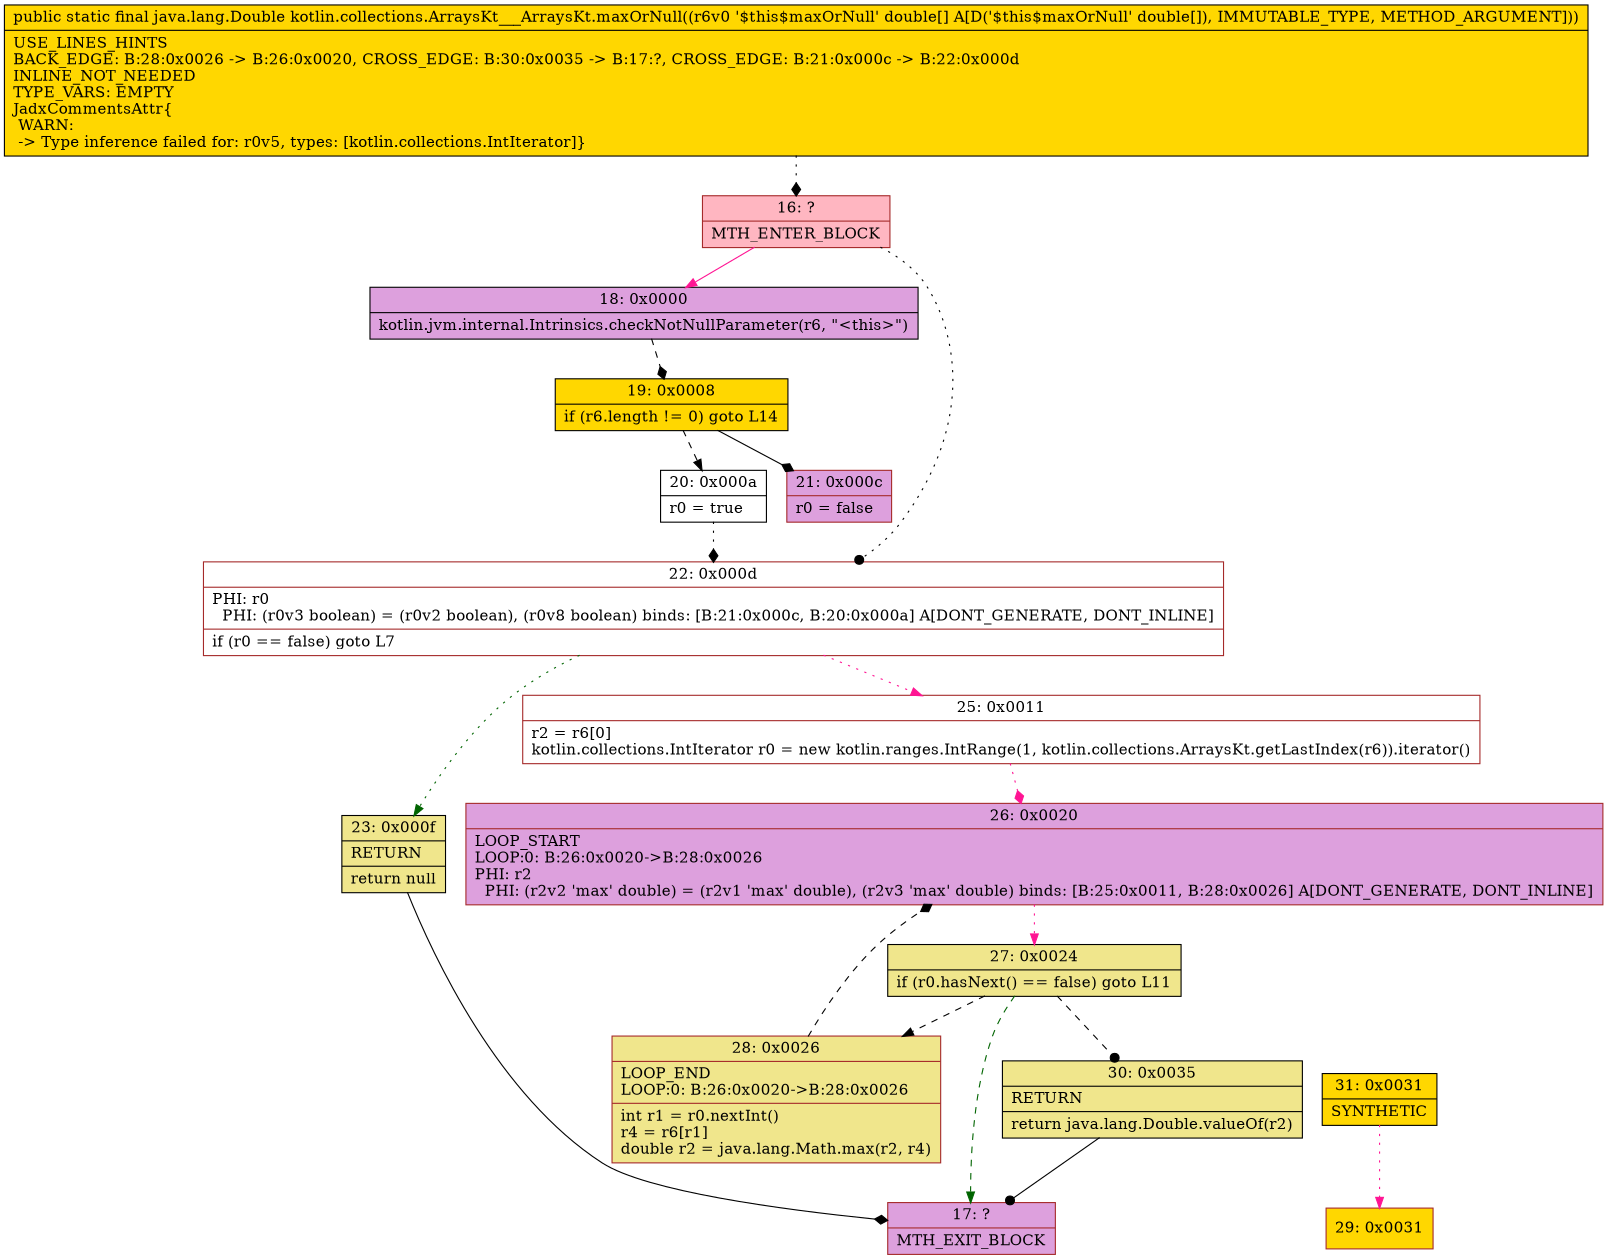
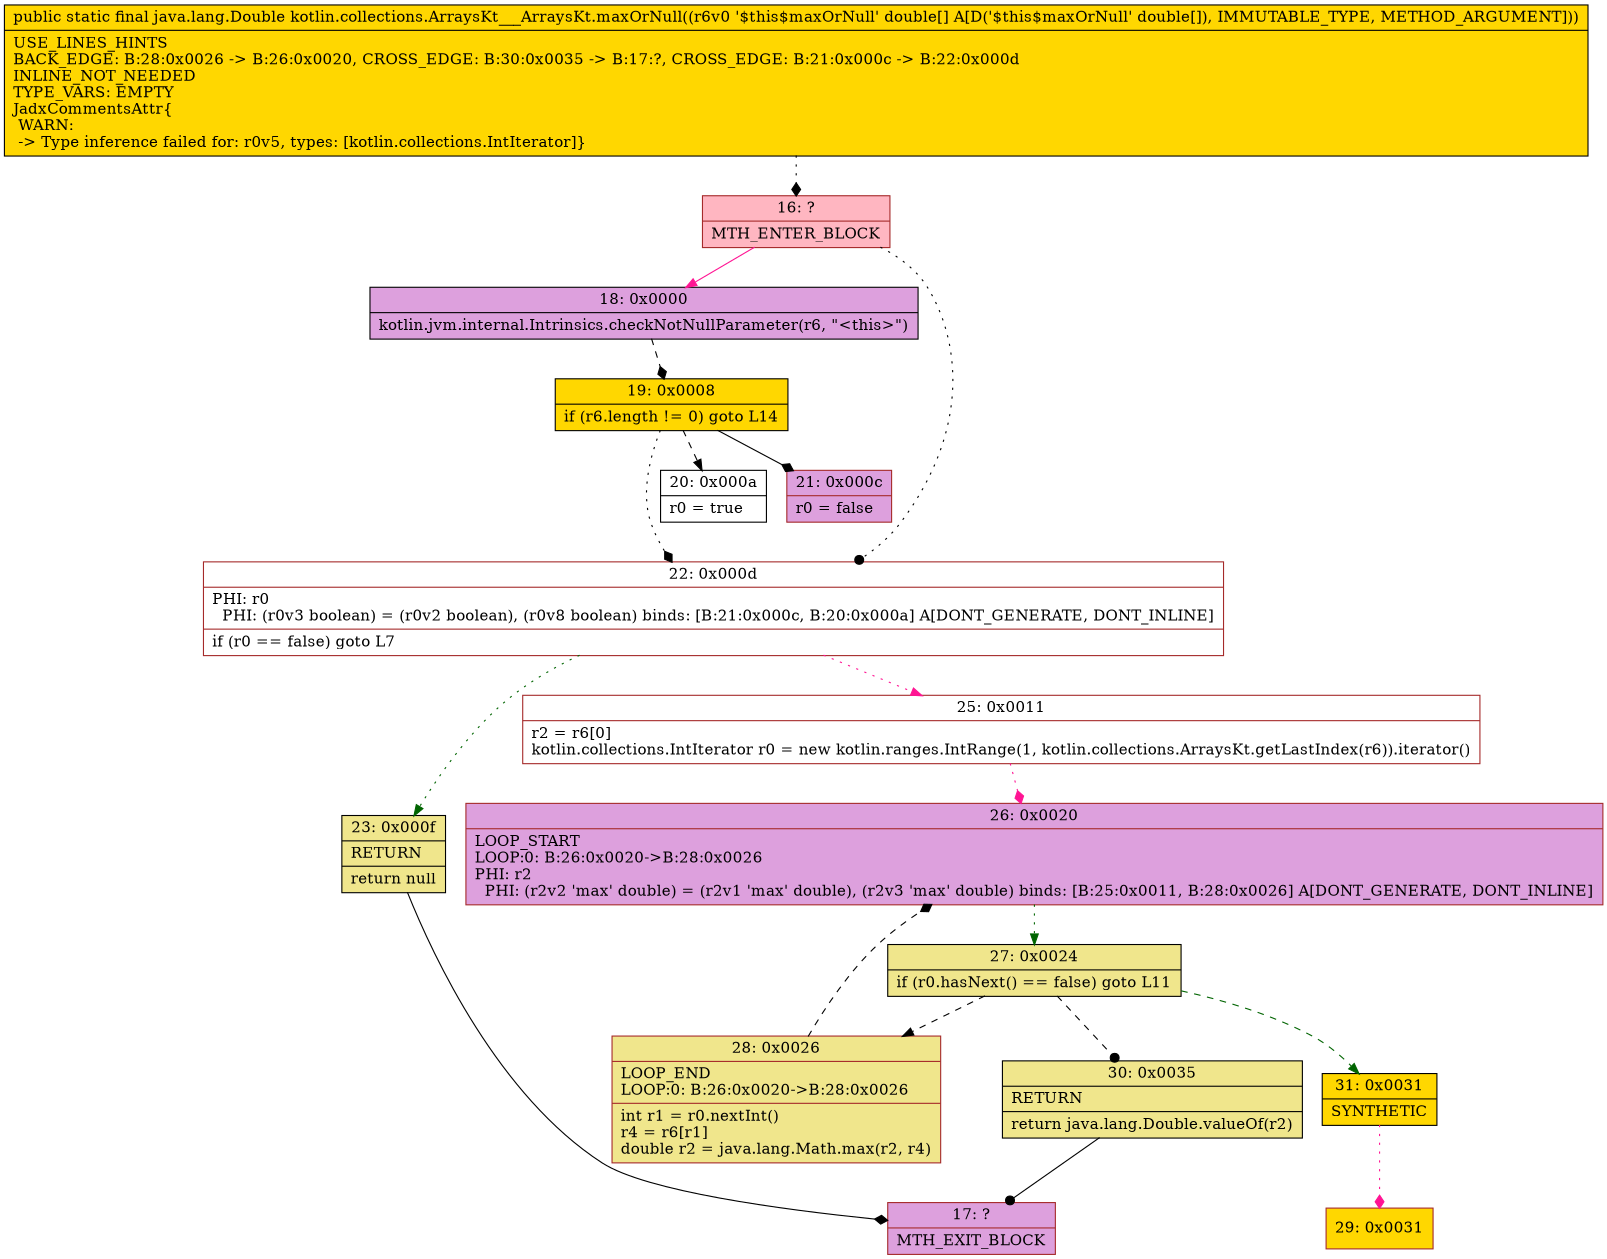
edge "20: 0x000a" -> "22: 0x000d": now "19: 0x0008" -> "22: 0x000d"
edge "26: 0x0020" -> "27: 0x0024": color deeppink -> darkgreen
edge "27: 0x0024" -> "17: ?": now "27: 0x0024" -> "31: 0x0031"
edge "31: 0x0031" -> "29: 0x0031": arrowhead normal -> diamond
